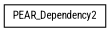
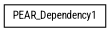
node "PEAR_Dependency2": label "PEAR_Dependency2" -> "PEAR_Dependency1"
